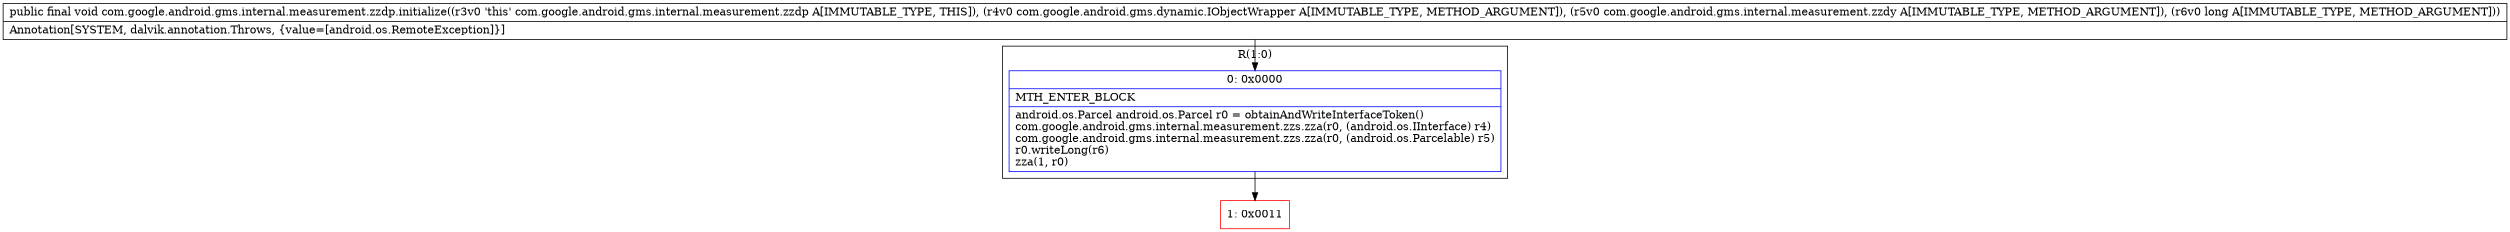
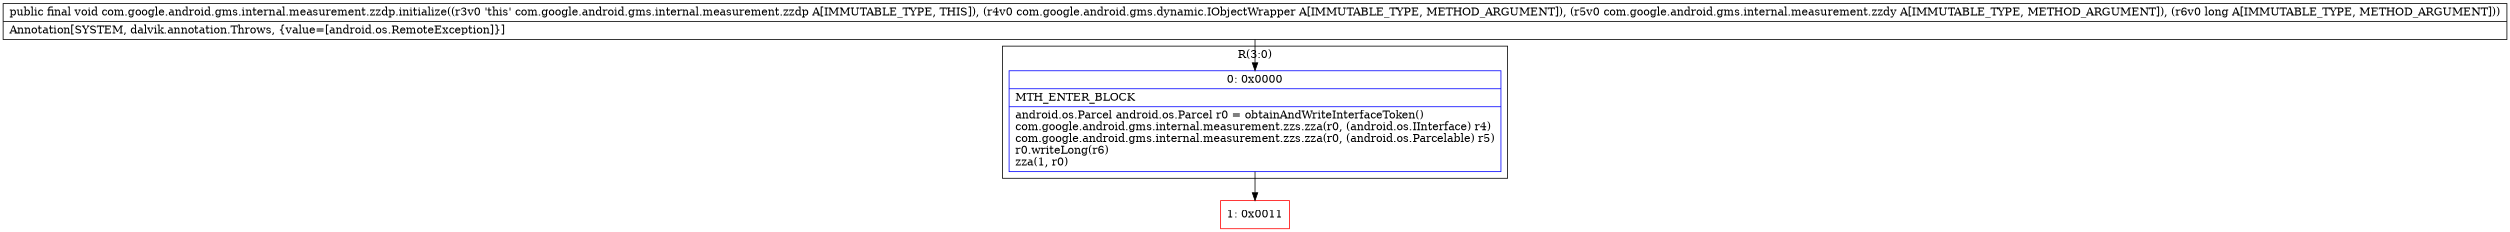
cluster "R(1:0)": label "R(1:0)" -> "R(3:0)"
